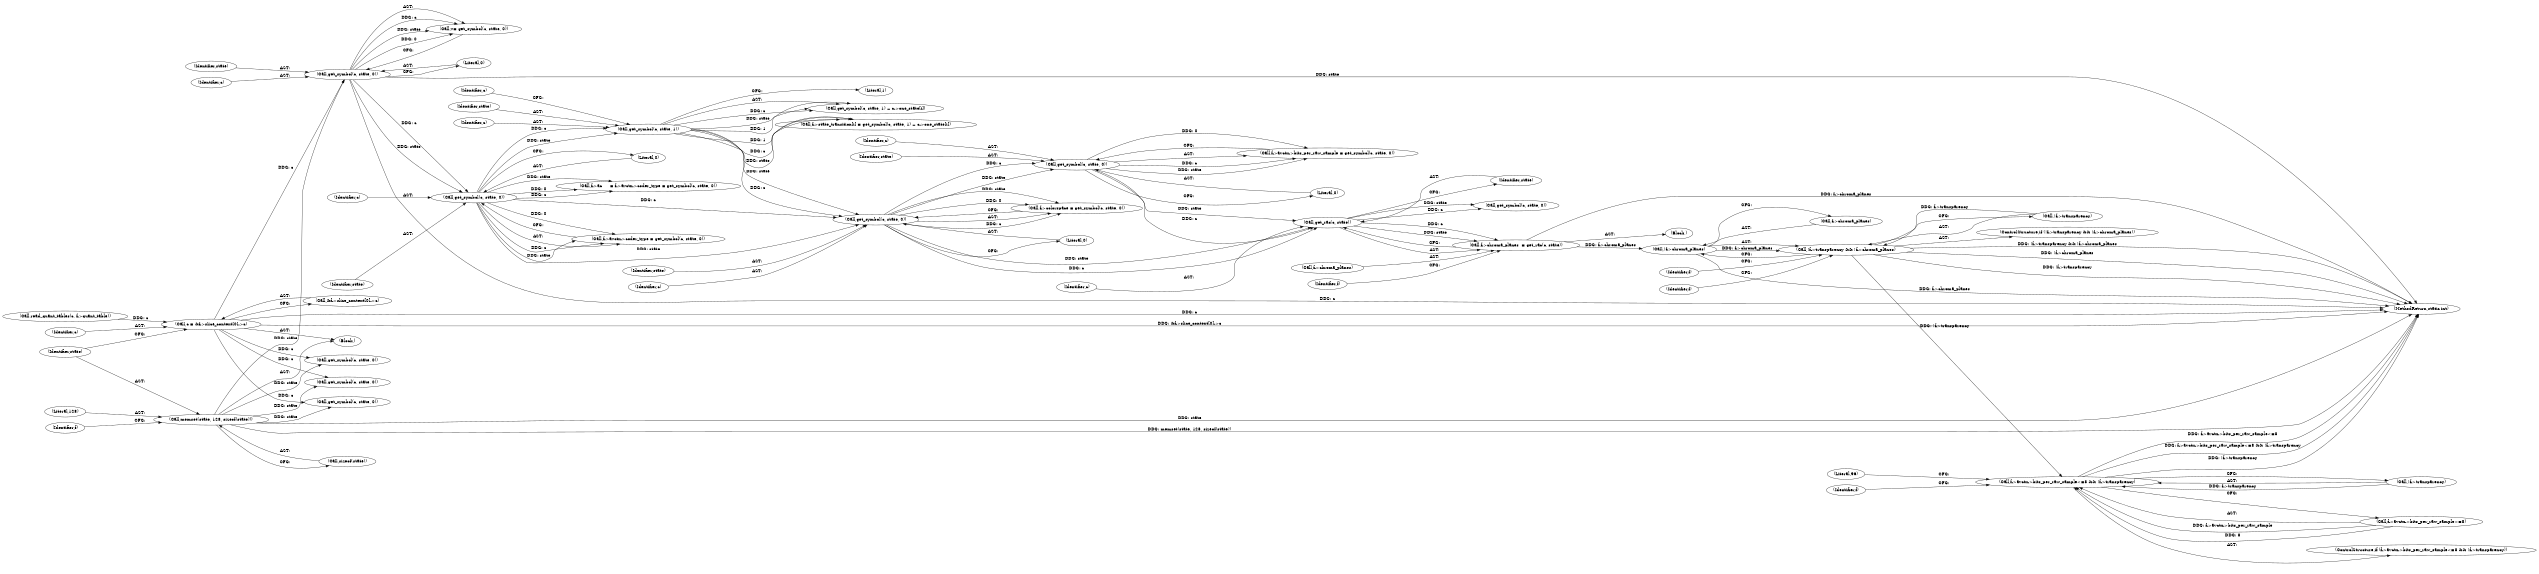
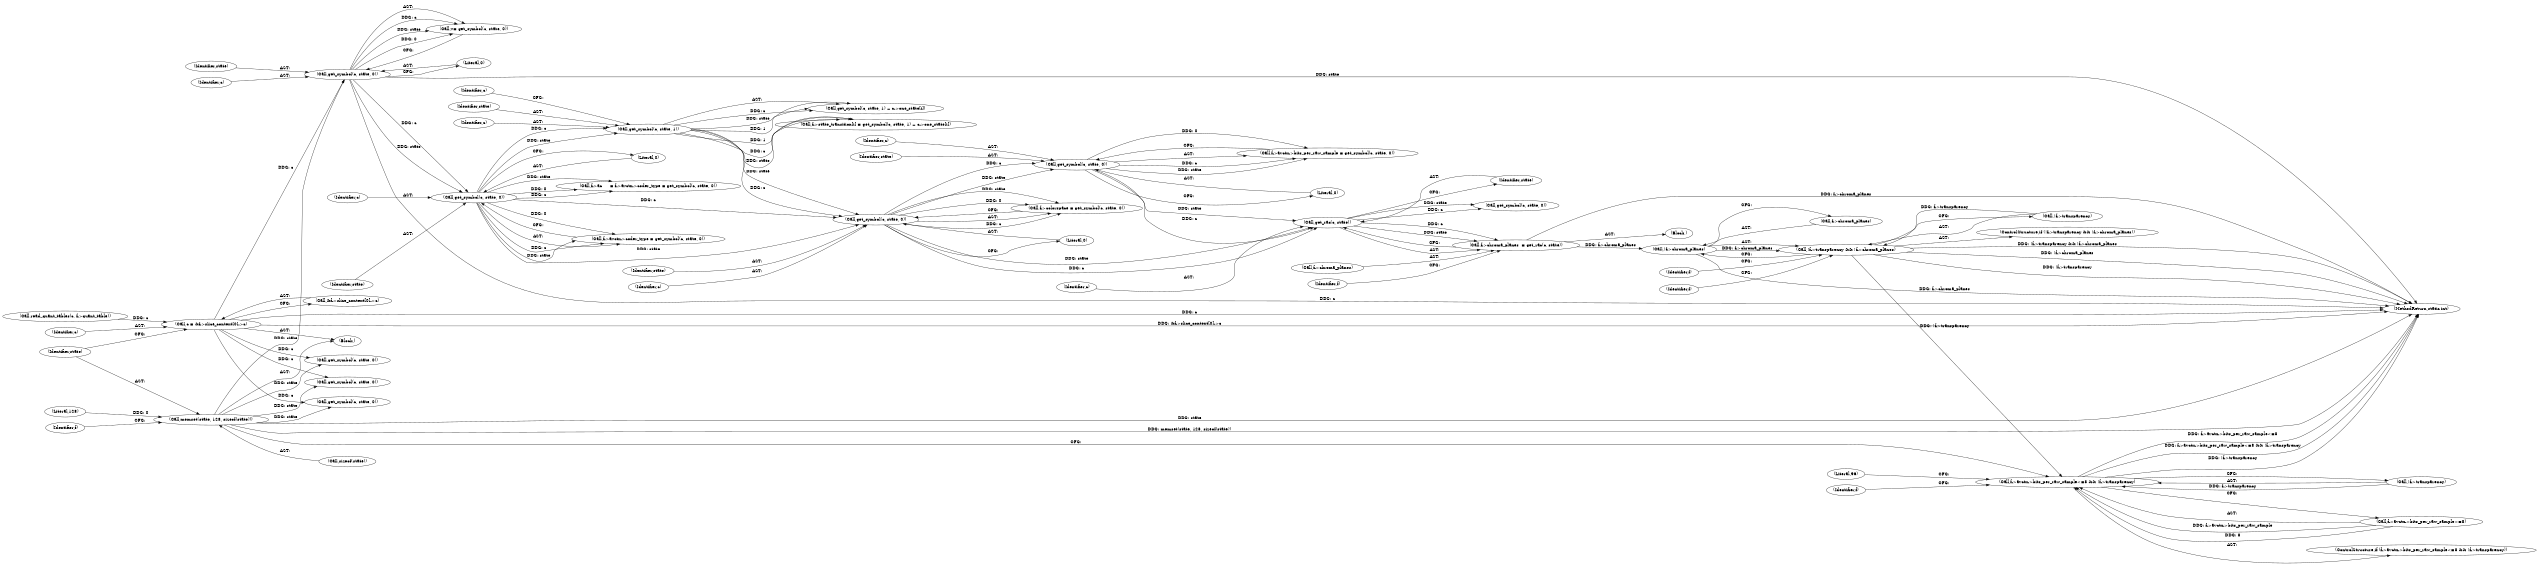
node "(Literal,1)": removed
edge "(Literal,128)" -> "(Call,memset(state, 128, sizeof(state)))": label "AST: " -> "DDG: 0"
edge "(Call,memset(state, 128, sizeof(state)))" -> "(Call,sizeof(state))": now "(Call,memset(state, 128, sizeof(state)))" -> "(Call,f->avctx->bits_per_raw_sample<=8 && !f->transparency)"
